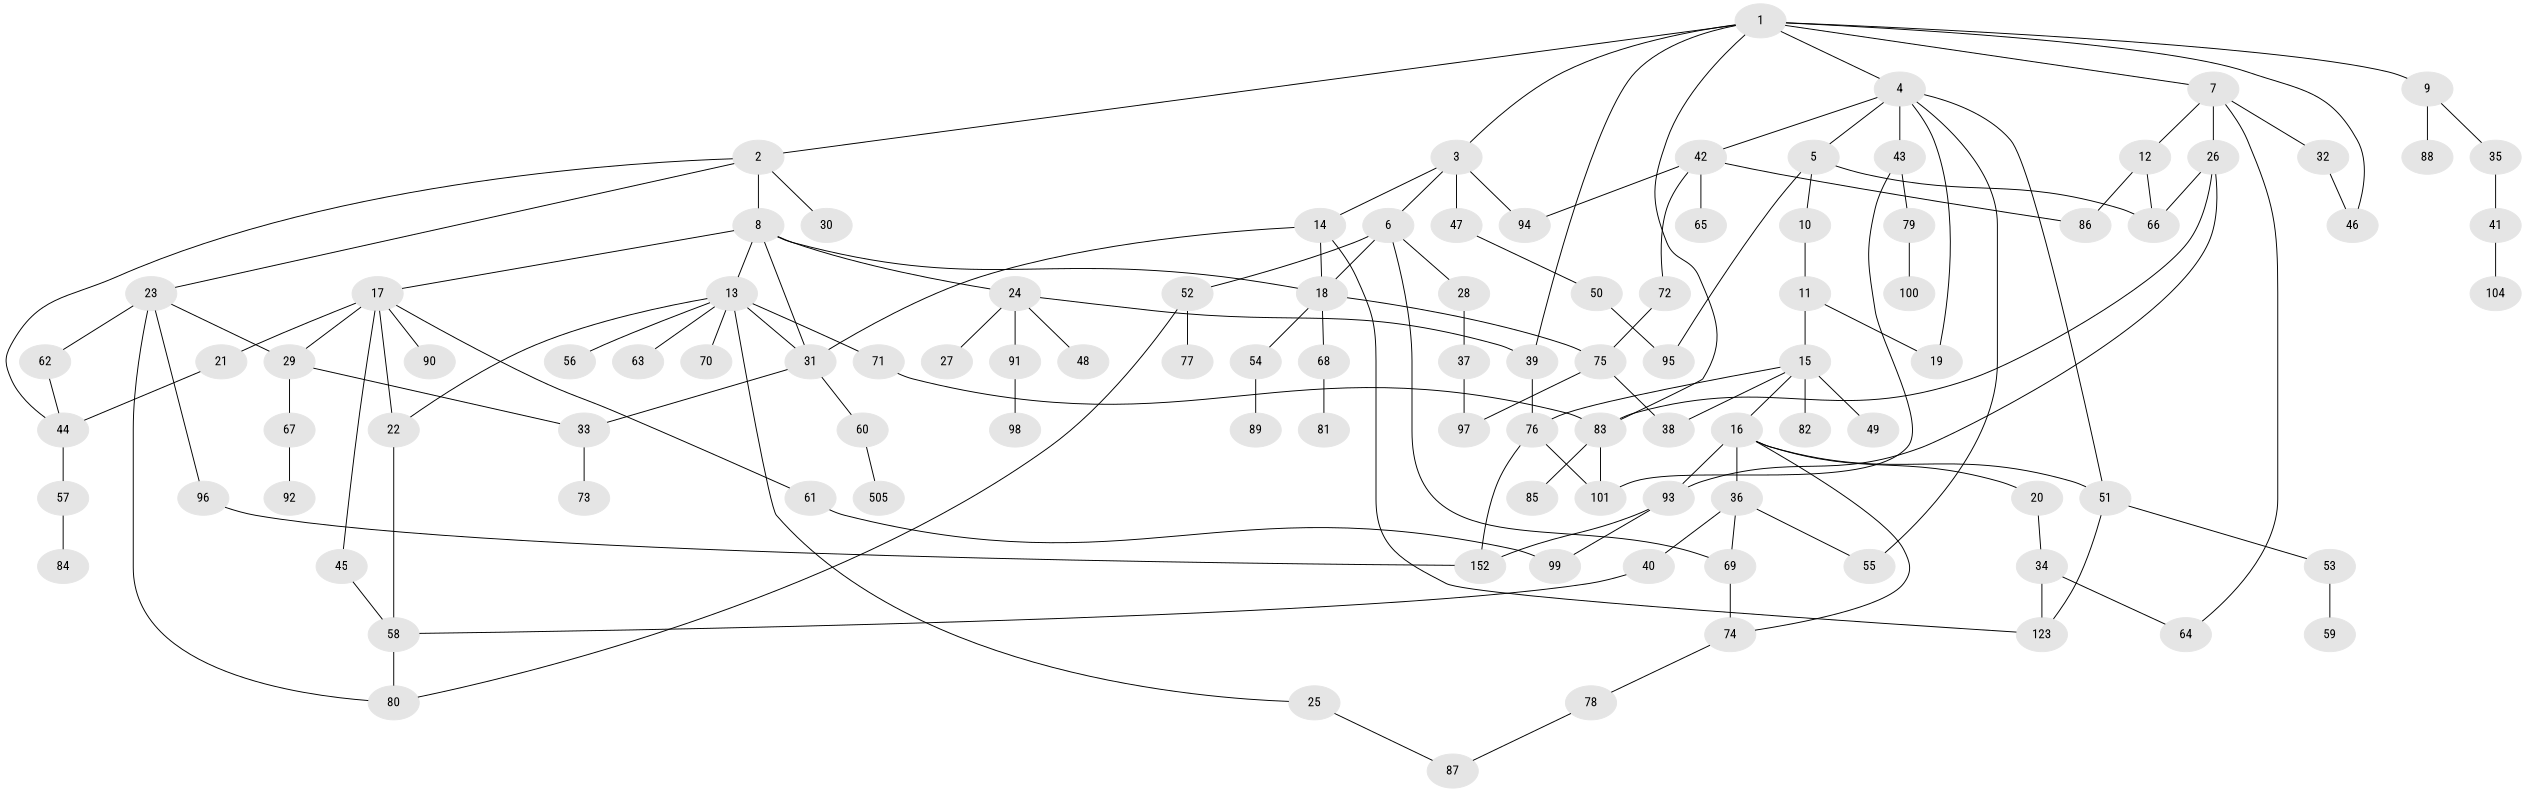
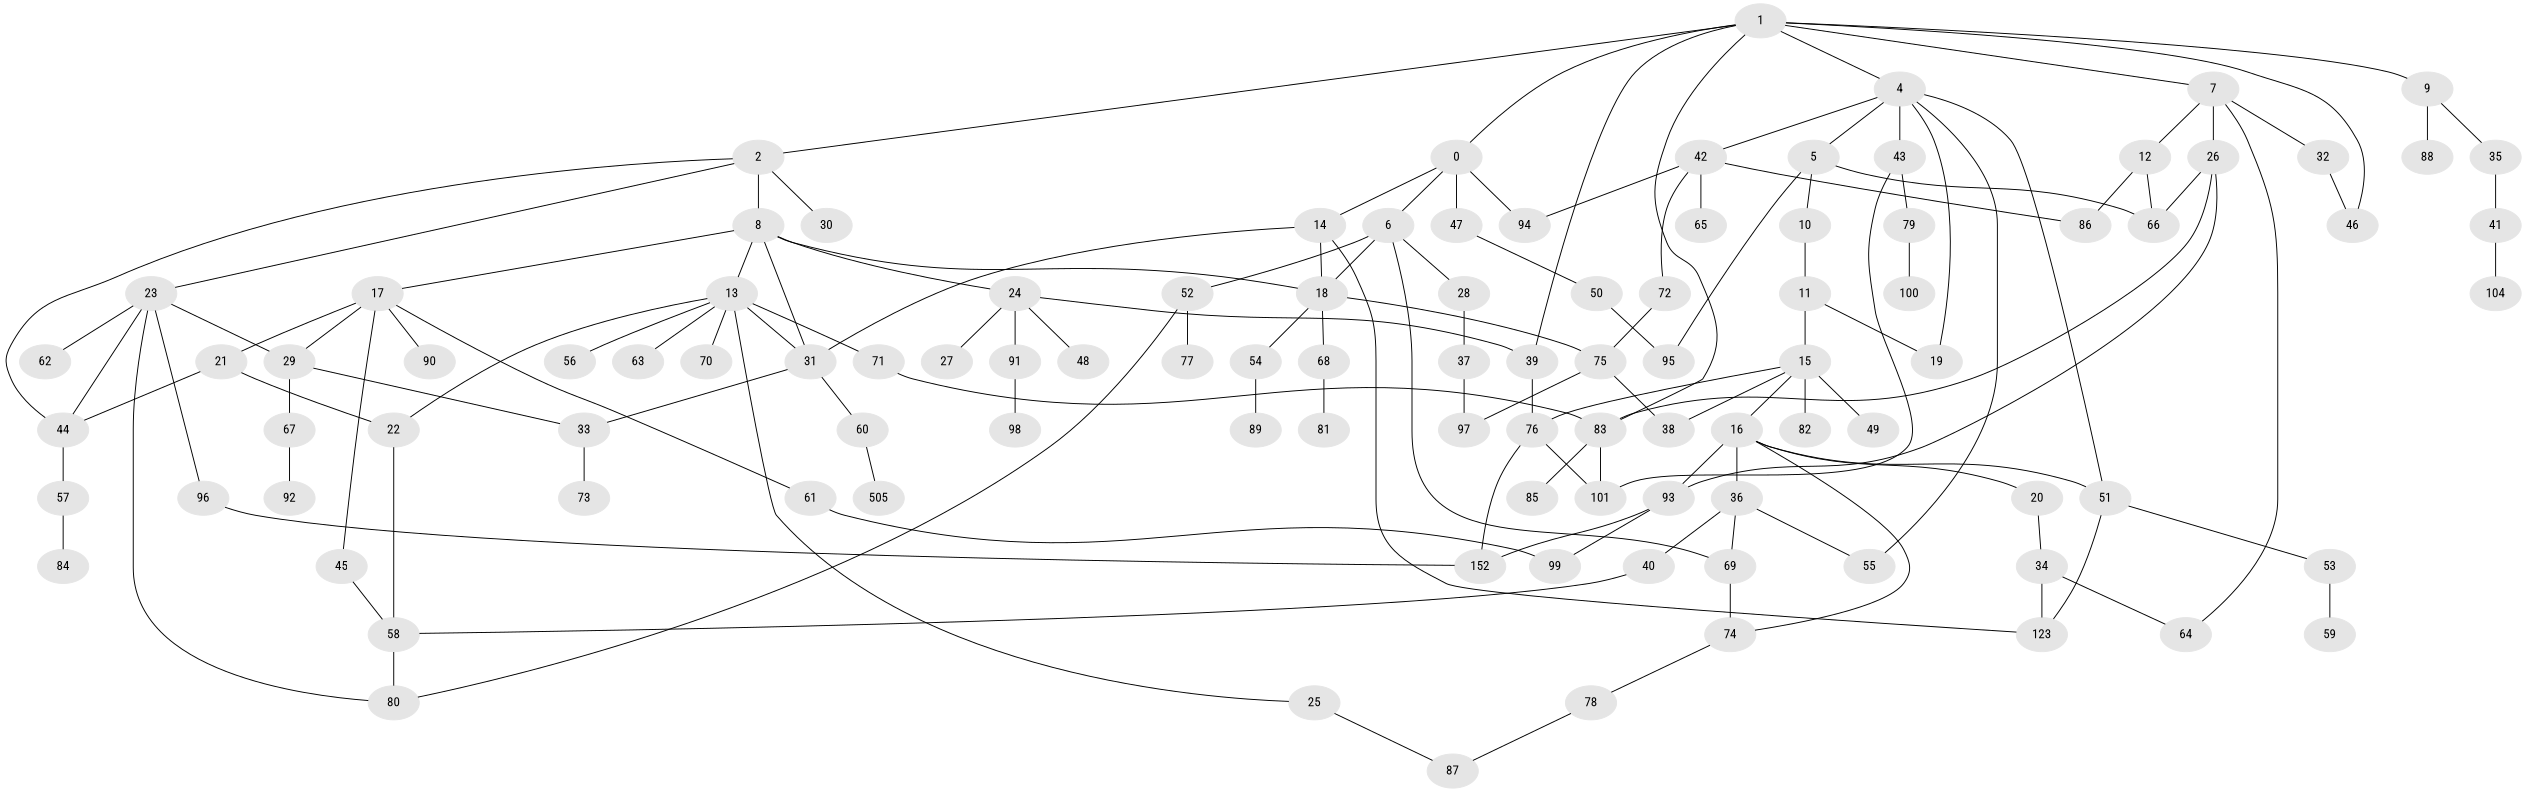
node "3": label "3" -> "0"
edge "17" -- "22": now "21" -- "22"
edge "62" -- "44": now "23" -- "44"
